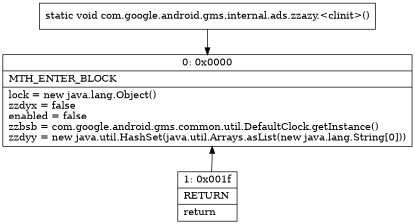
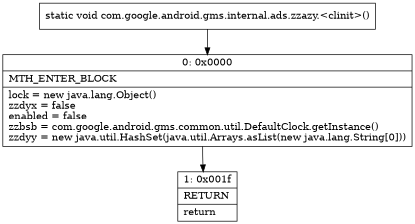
edge "1: 0x001f" -> "0: 0x0000": reversed
